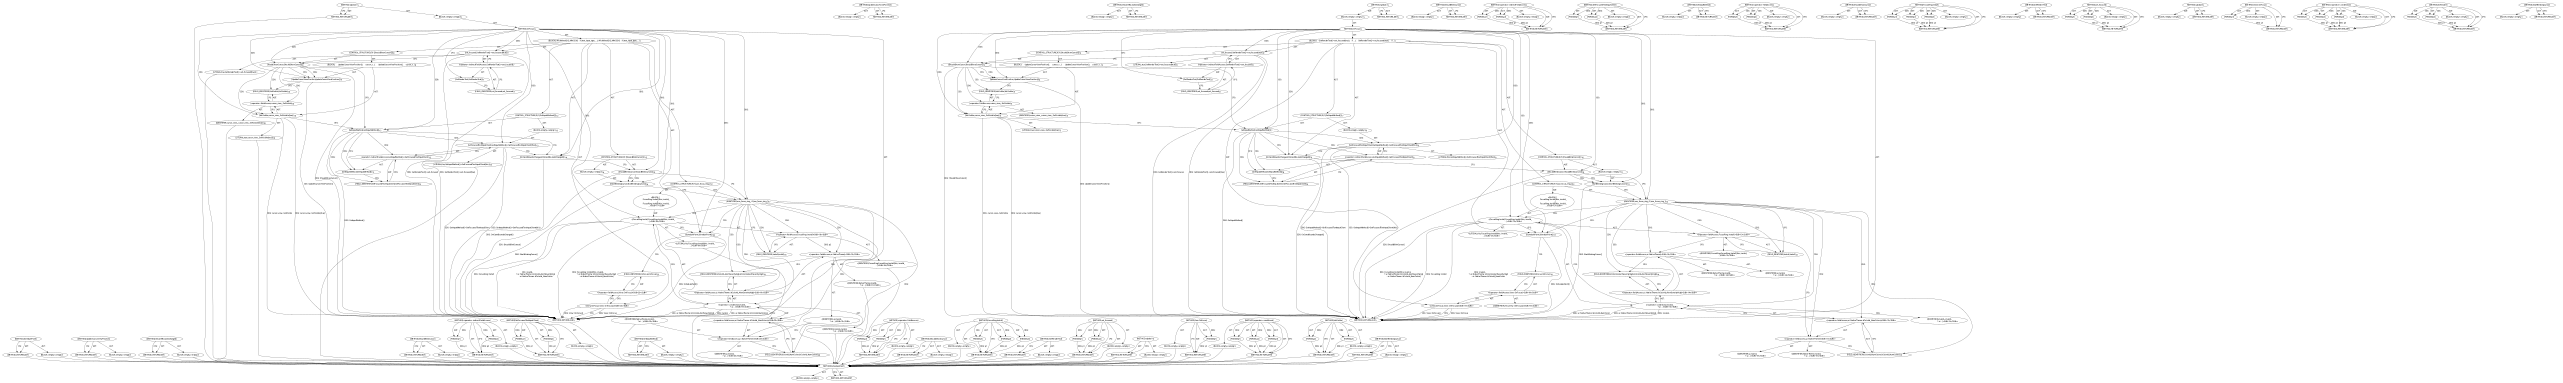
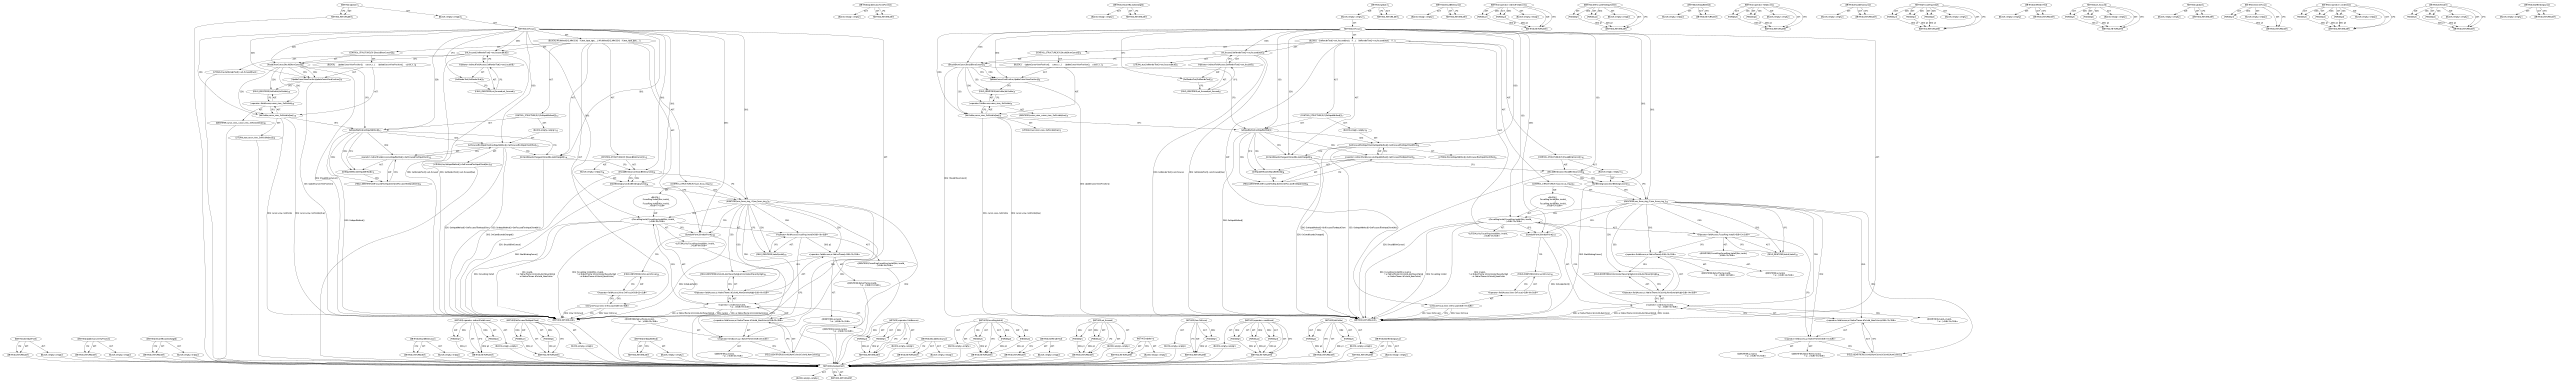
edge "<(<operator>.fieldAccess,View::OnFocus)<SUB>18</SUB>>" -> "<(View.OnFocus,View::OnFocus())<SUB>18</SUB>>": removed, label "CFG:"
node "<(IDENTIFIER,View,View::OnFocus())<SUB>18</SUB>>": removed
edge "<(IDENTIFIER,ui,invalid_ ? ui:...)<SUB>19</SUB>>" -> "<(<operator>.fieldAccess,ui::NativeTheme)<SUB>20</SUB>>": now "<(<operator>.fieldAccess,FocusRing::Install)<SUB>18</SUB>>" -> "<(<operator>.fieldAccess,ui::NativeTheme)<SUB>20</SUB>>"
